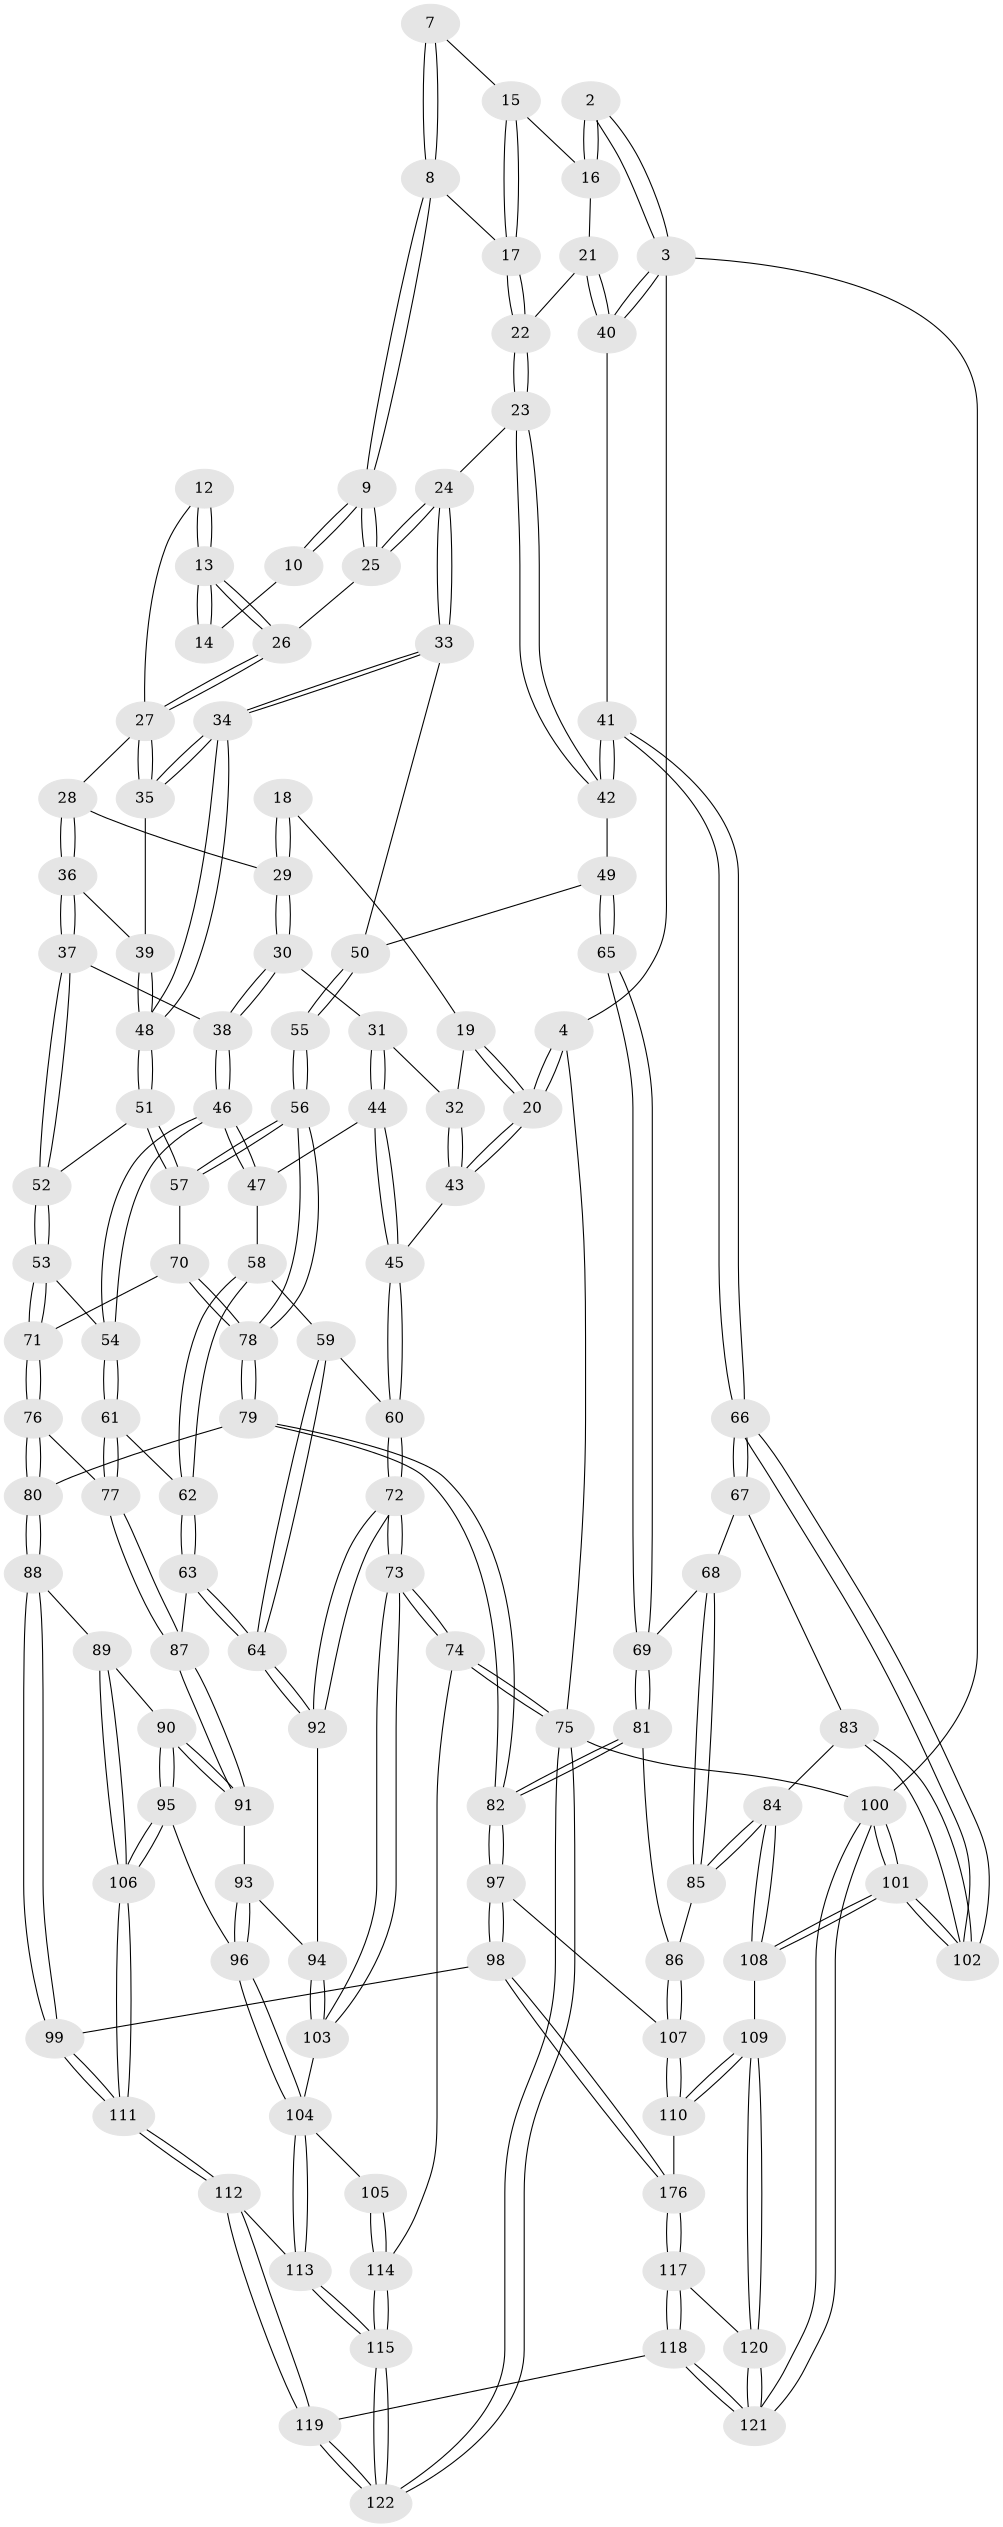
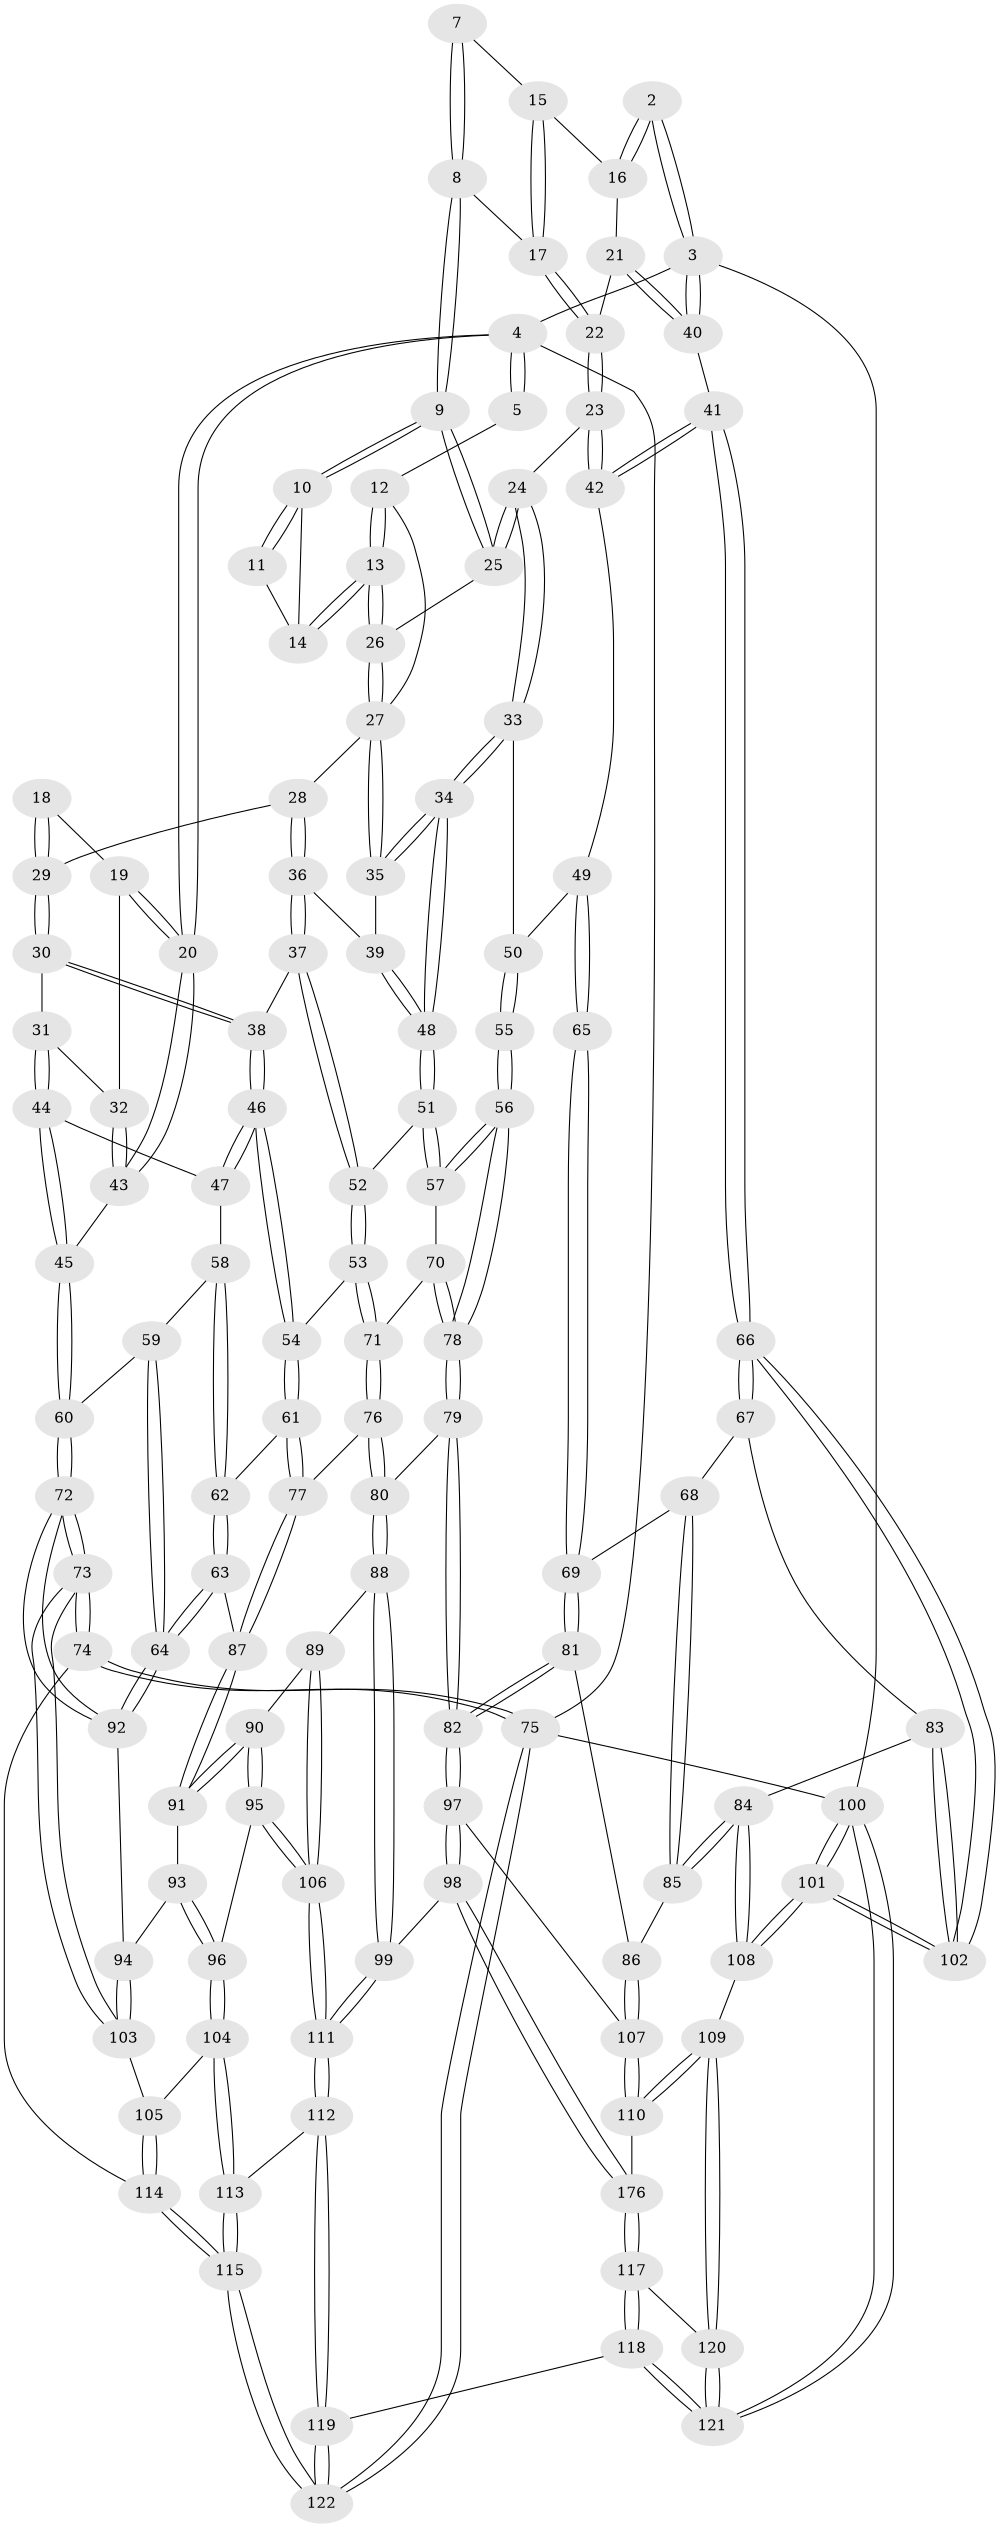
node "5": added
node "11": added
edge "103" -- "104": now "103" -- "105"
